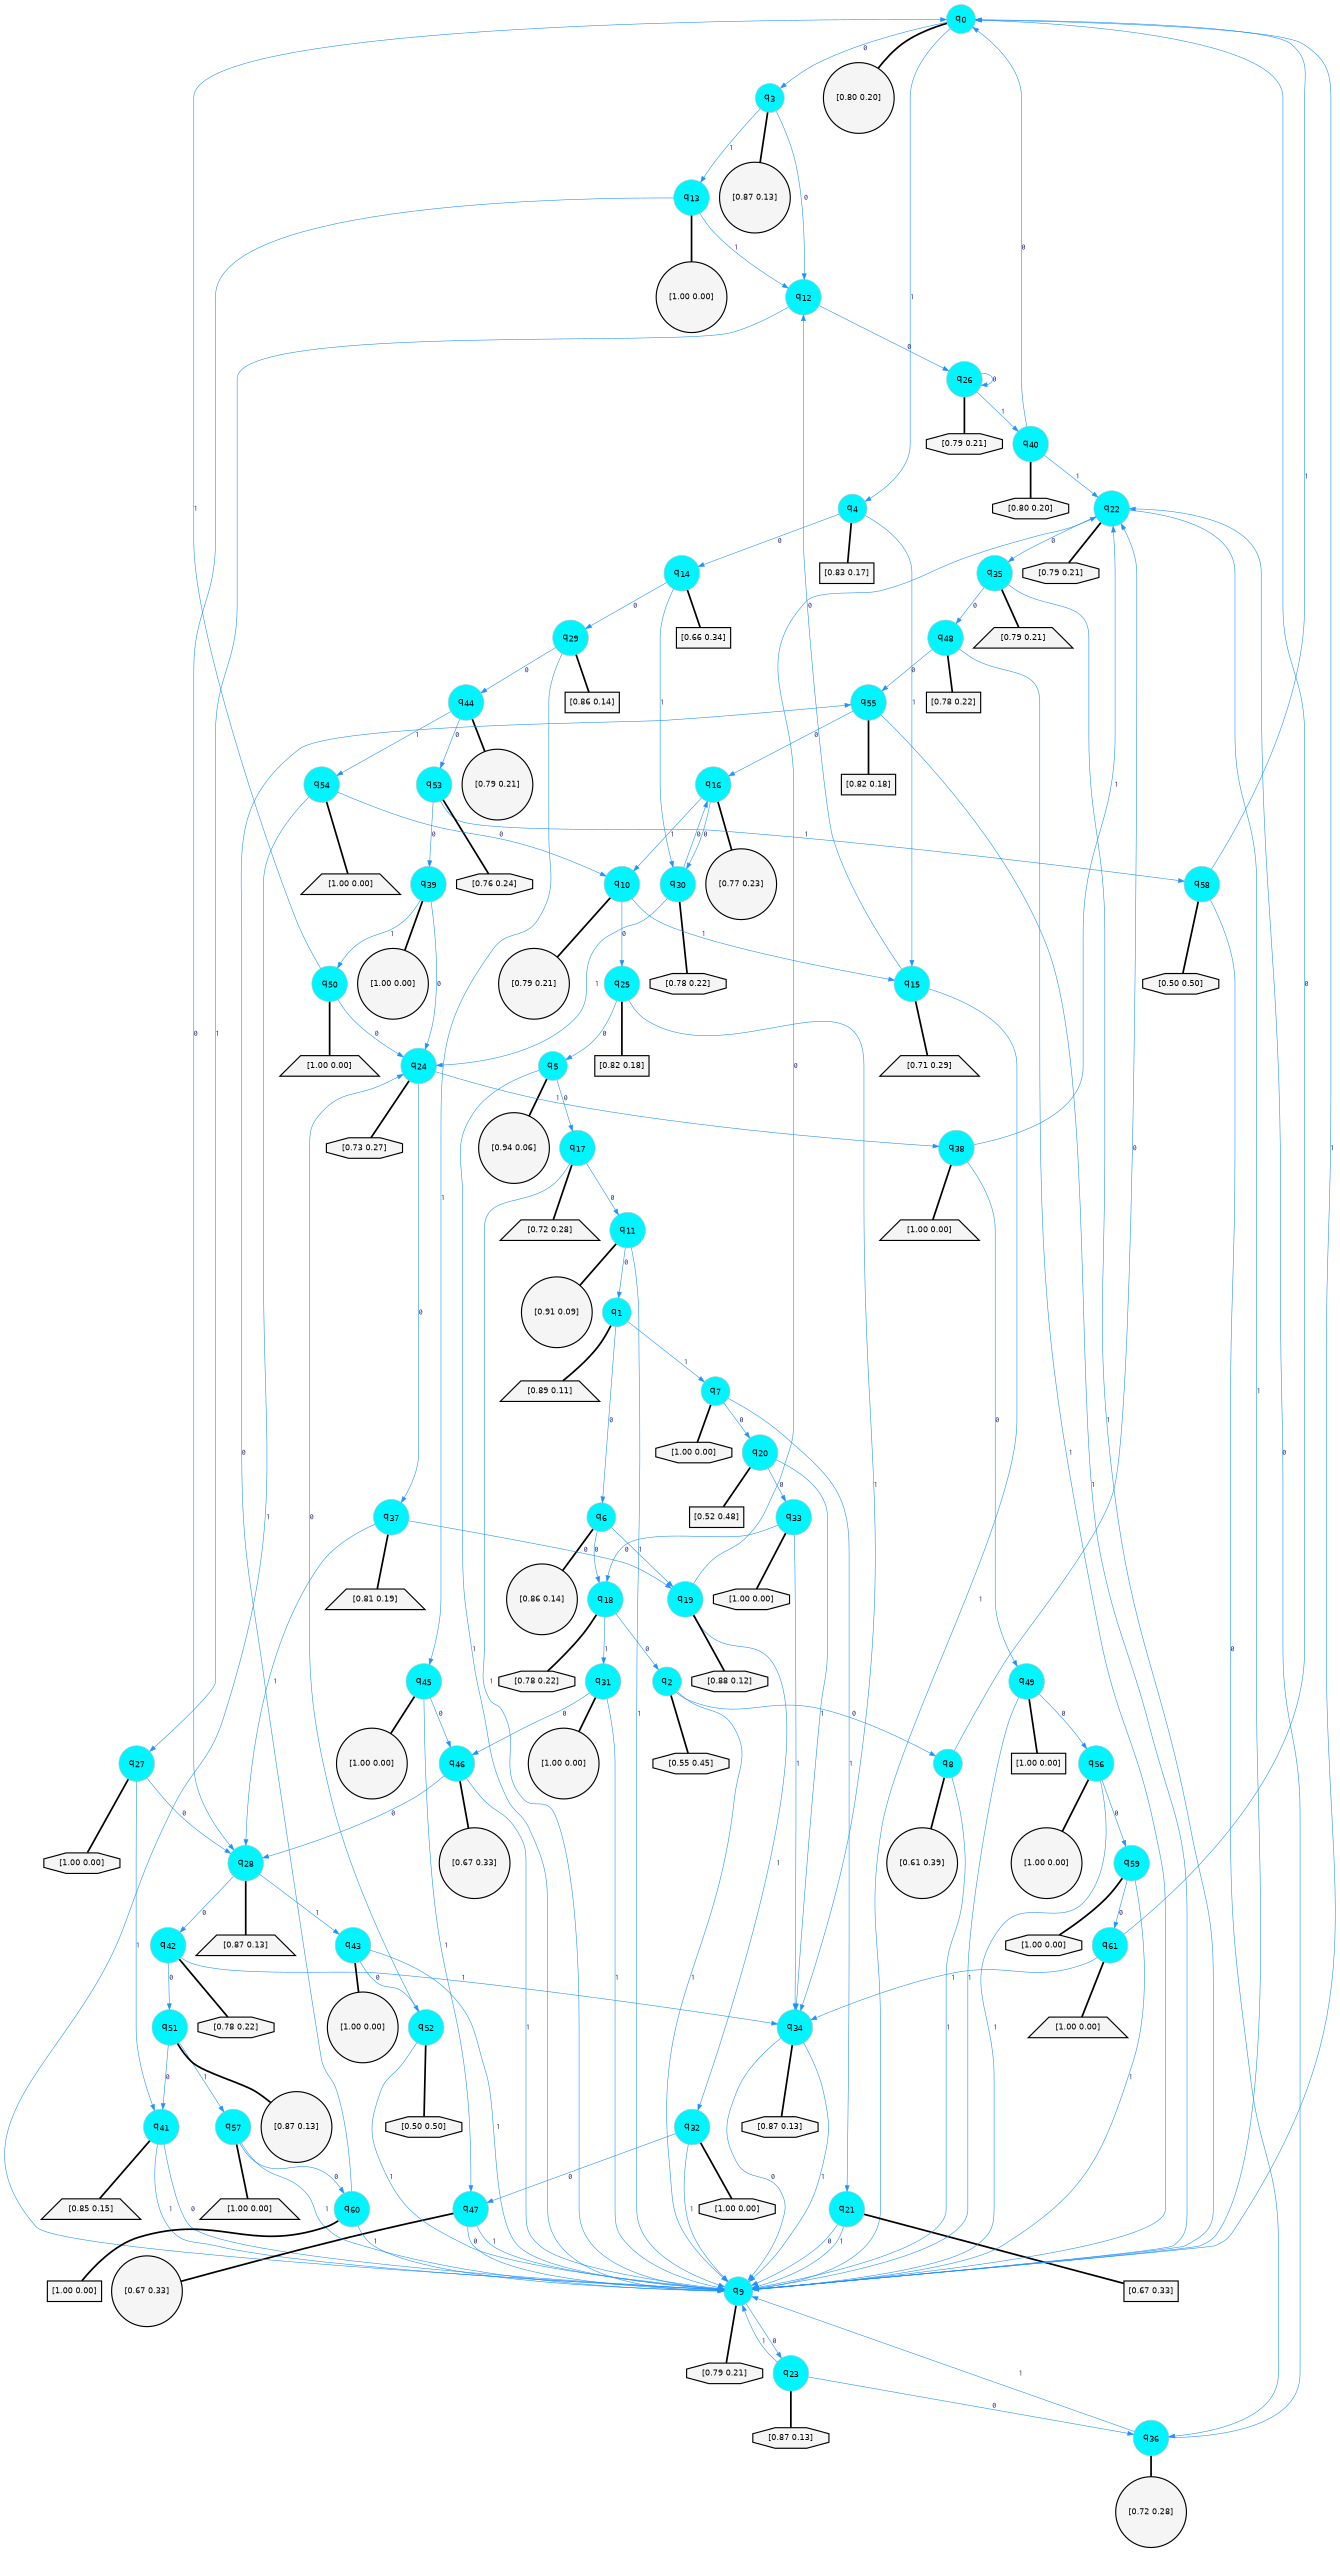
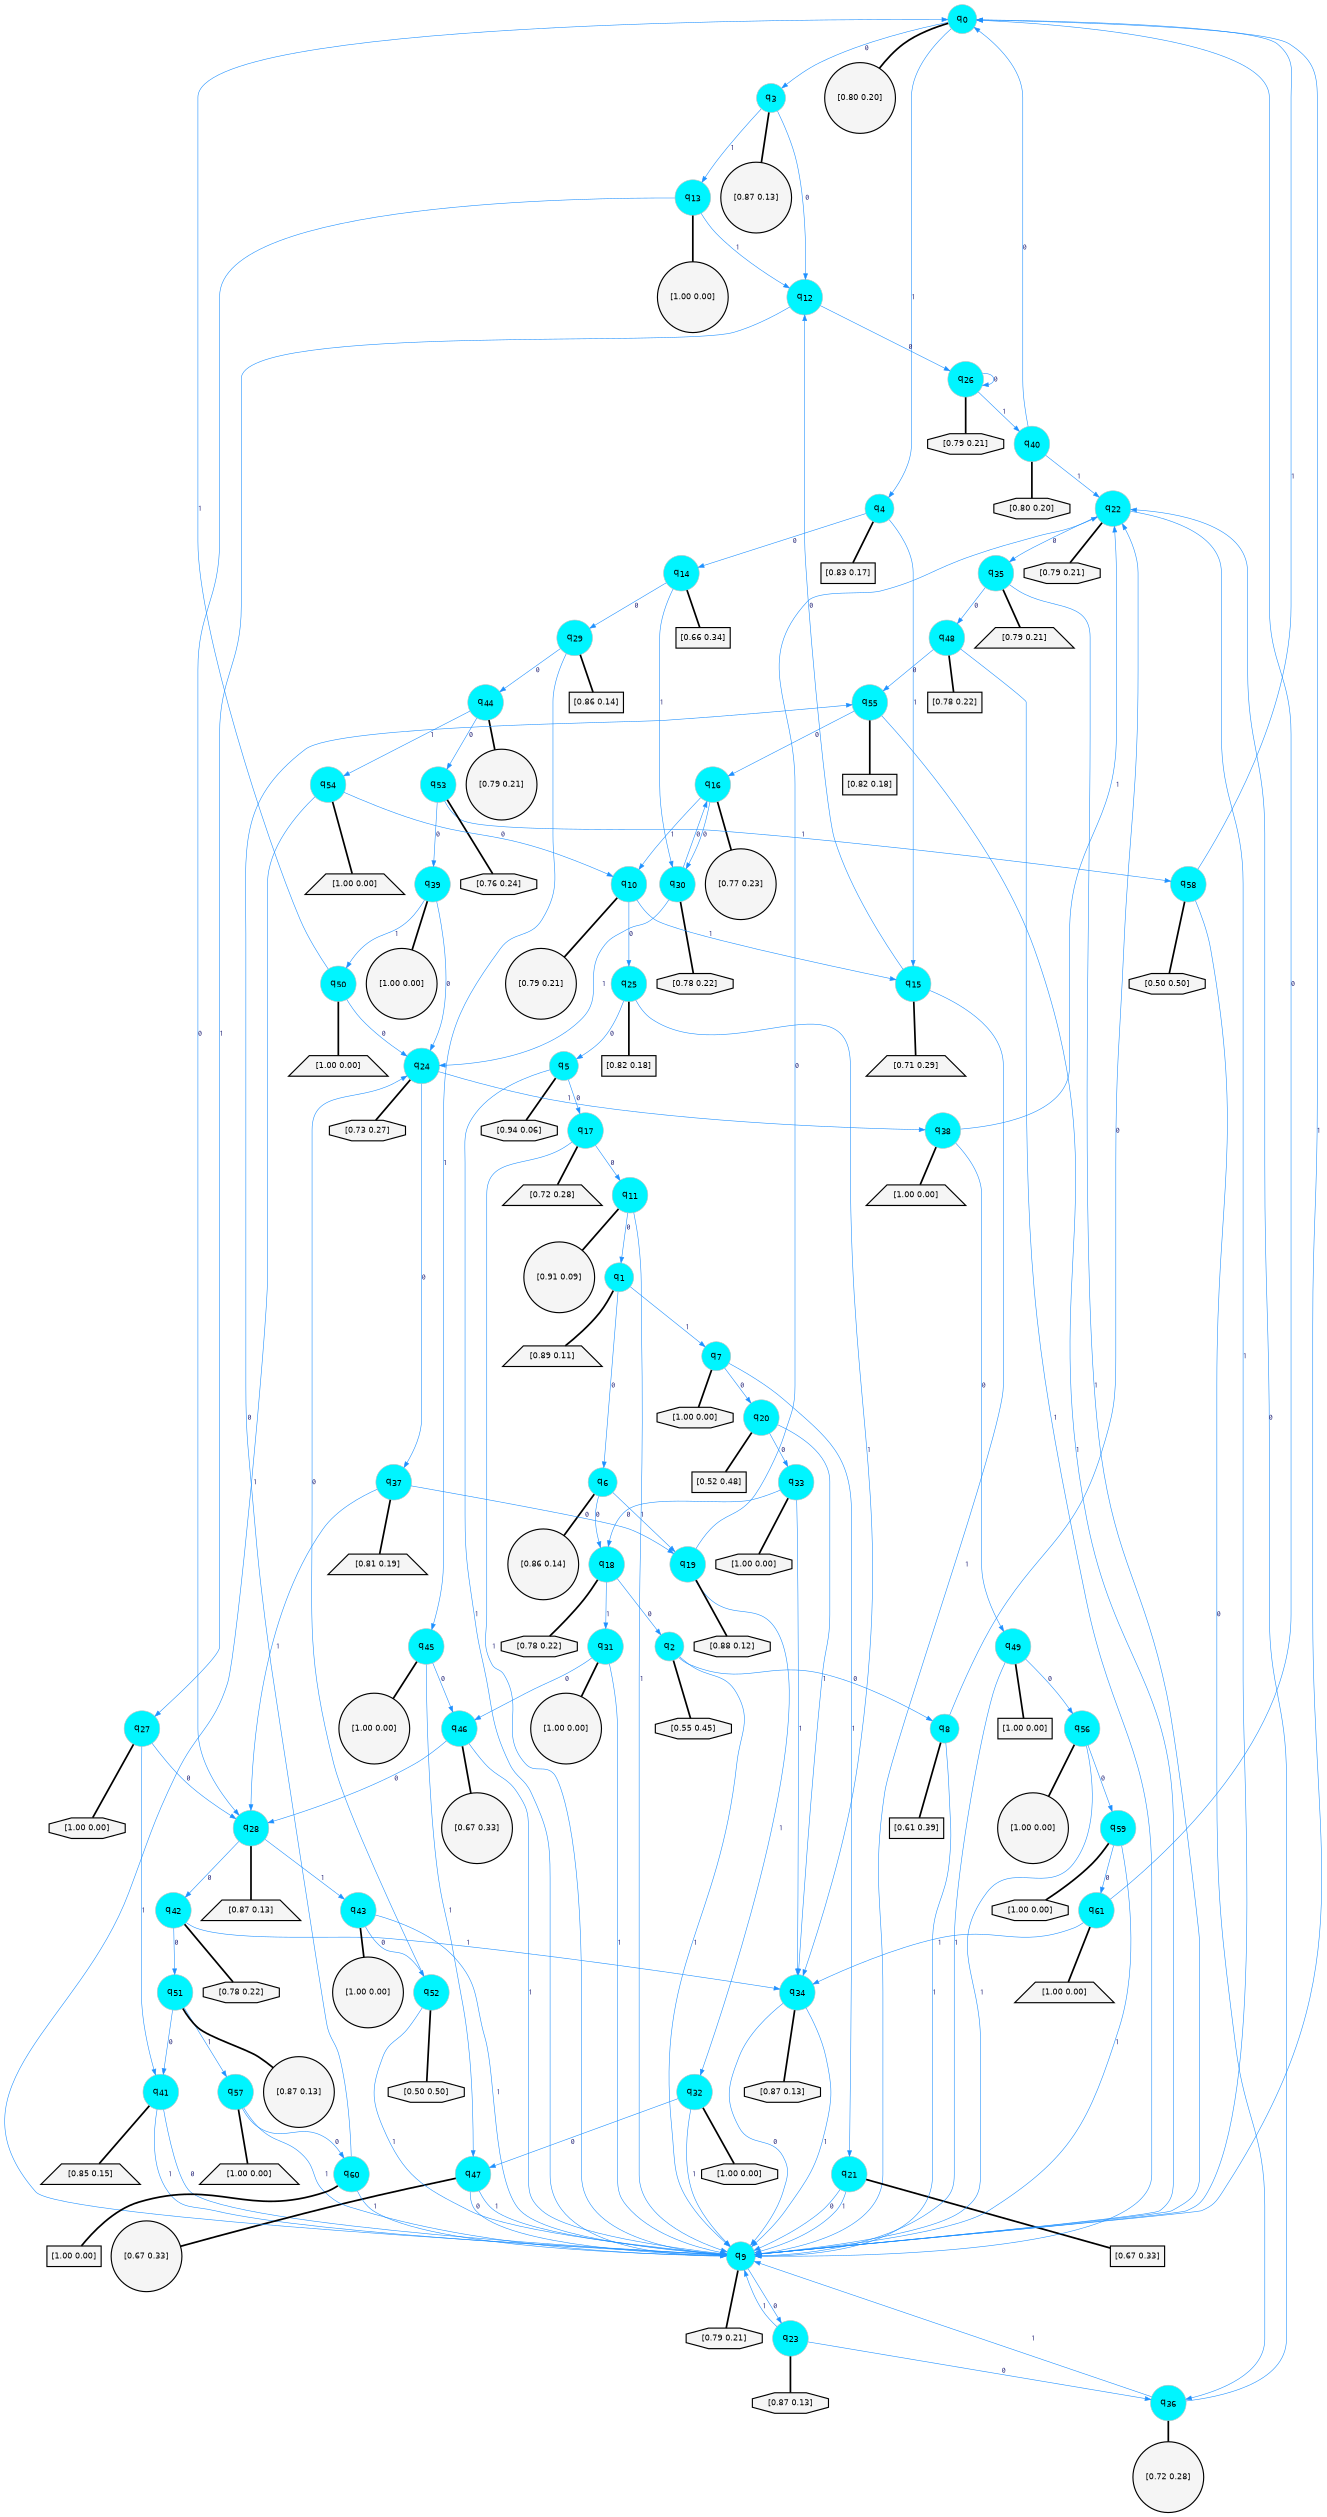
node "[0.94 0.06]": shape circle -> octagon
node "[0.61 0.39]": shape circle -> box
